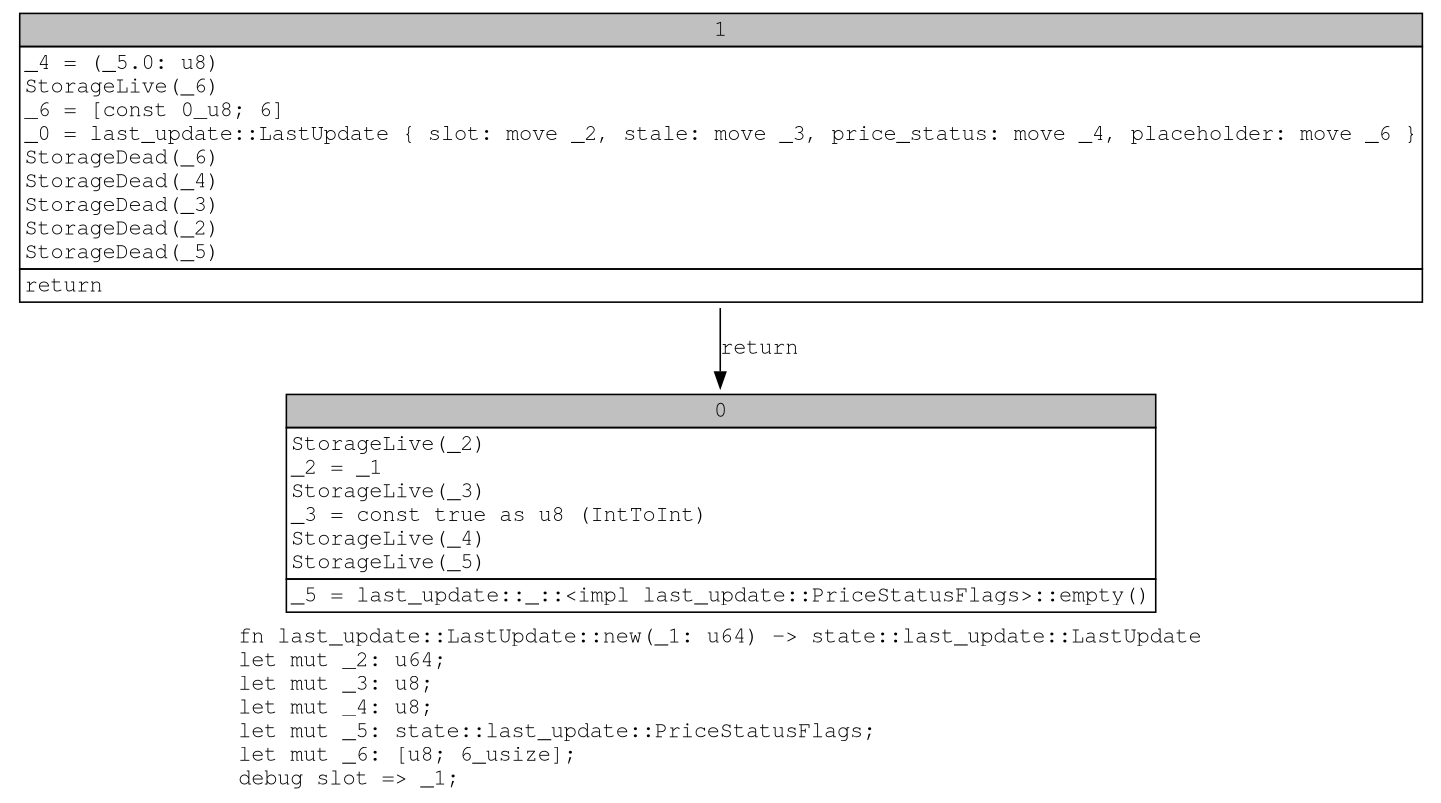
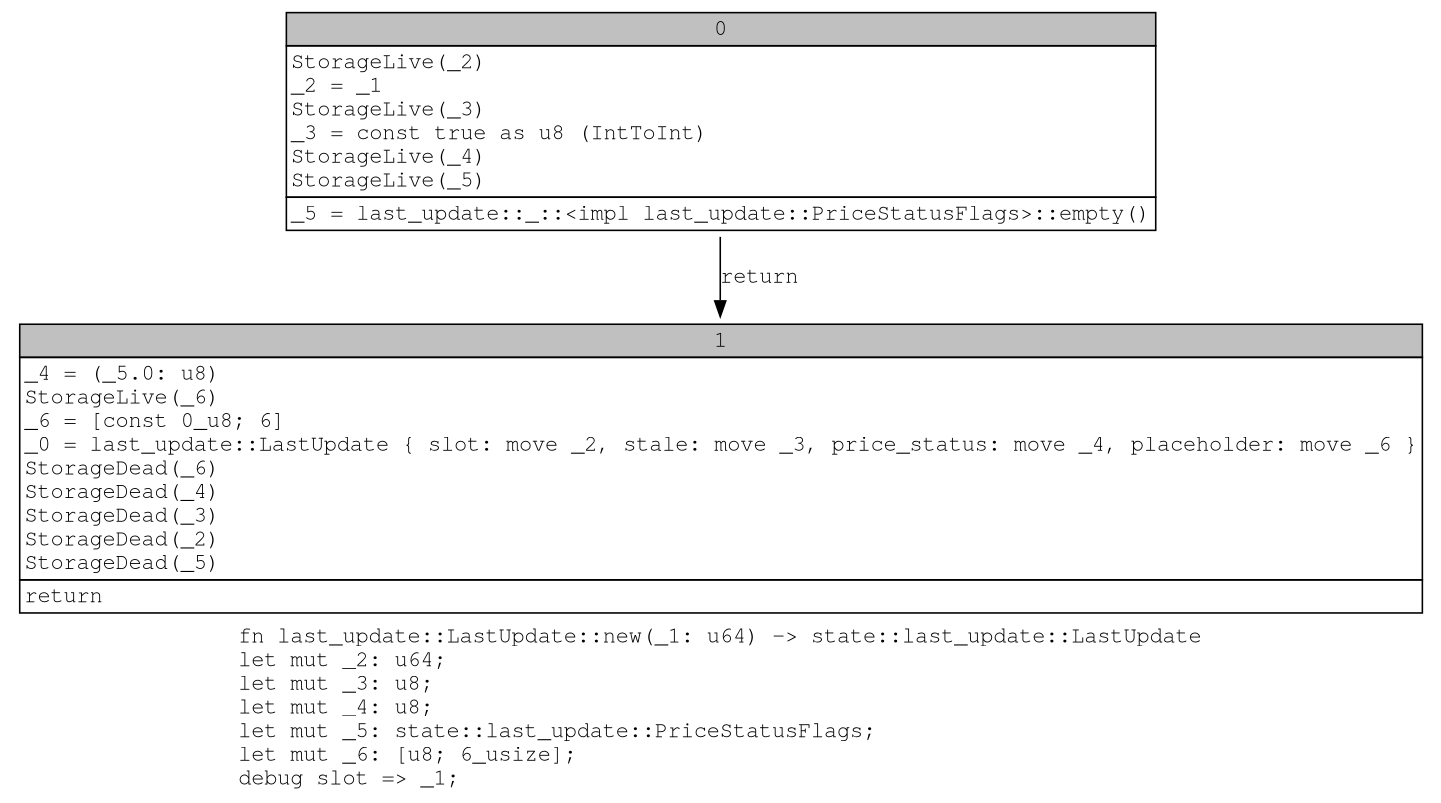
edge "1" -> "0": reversed
